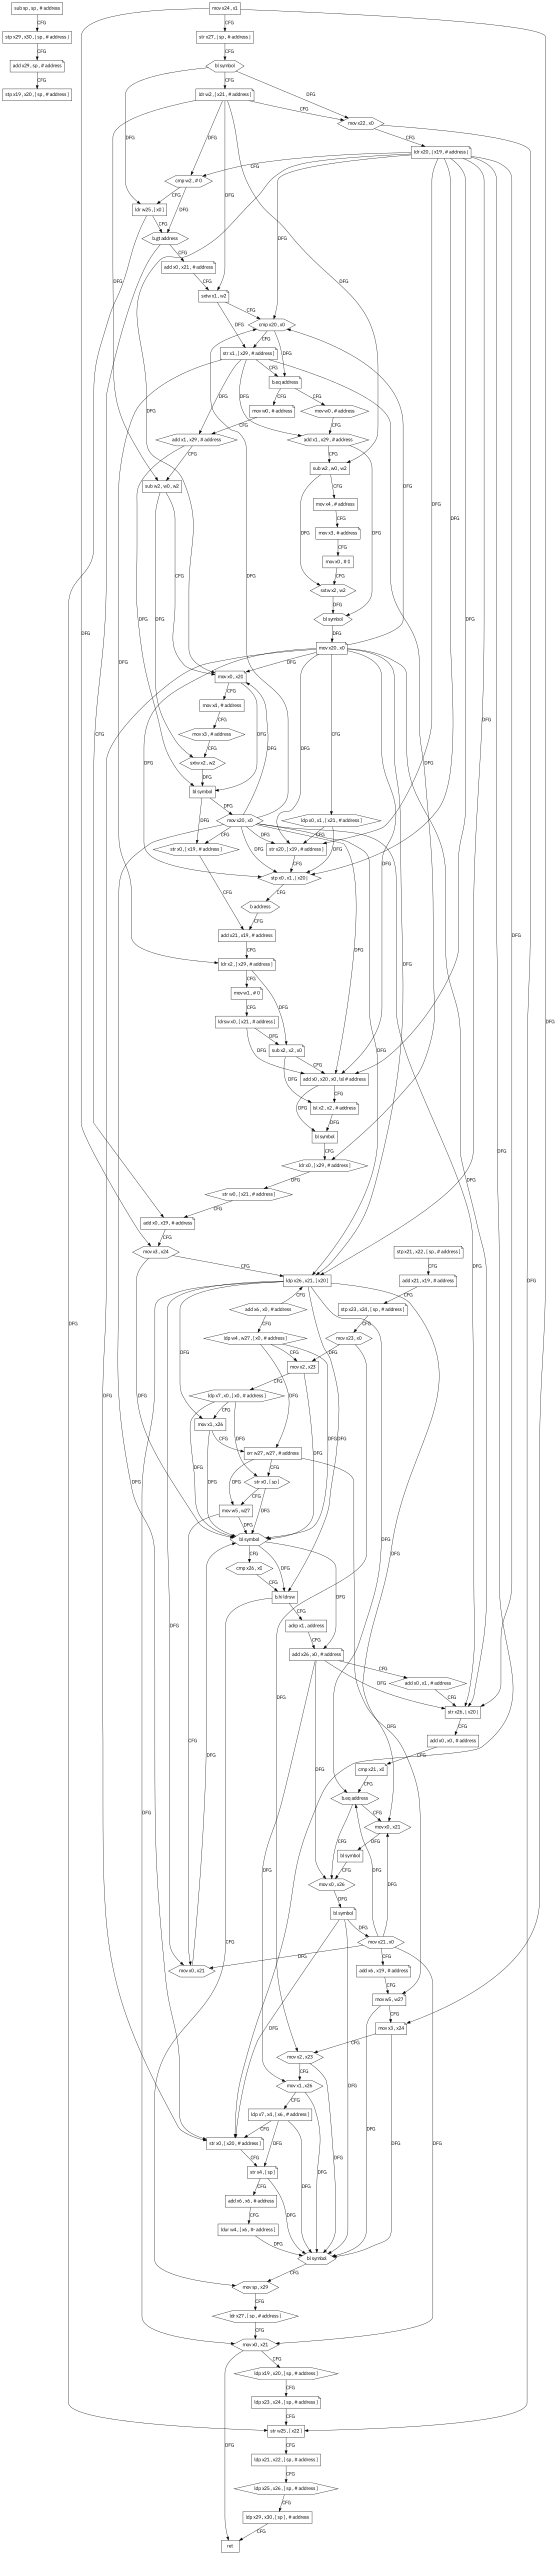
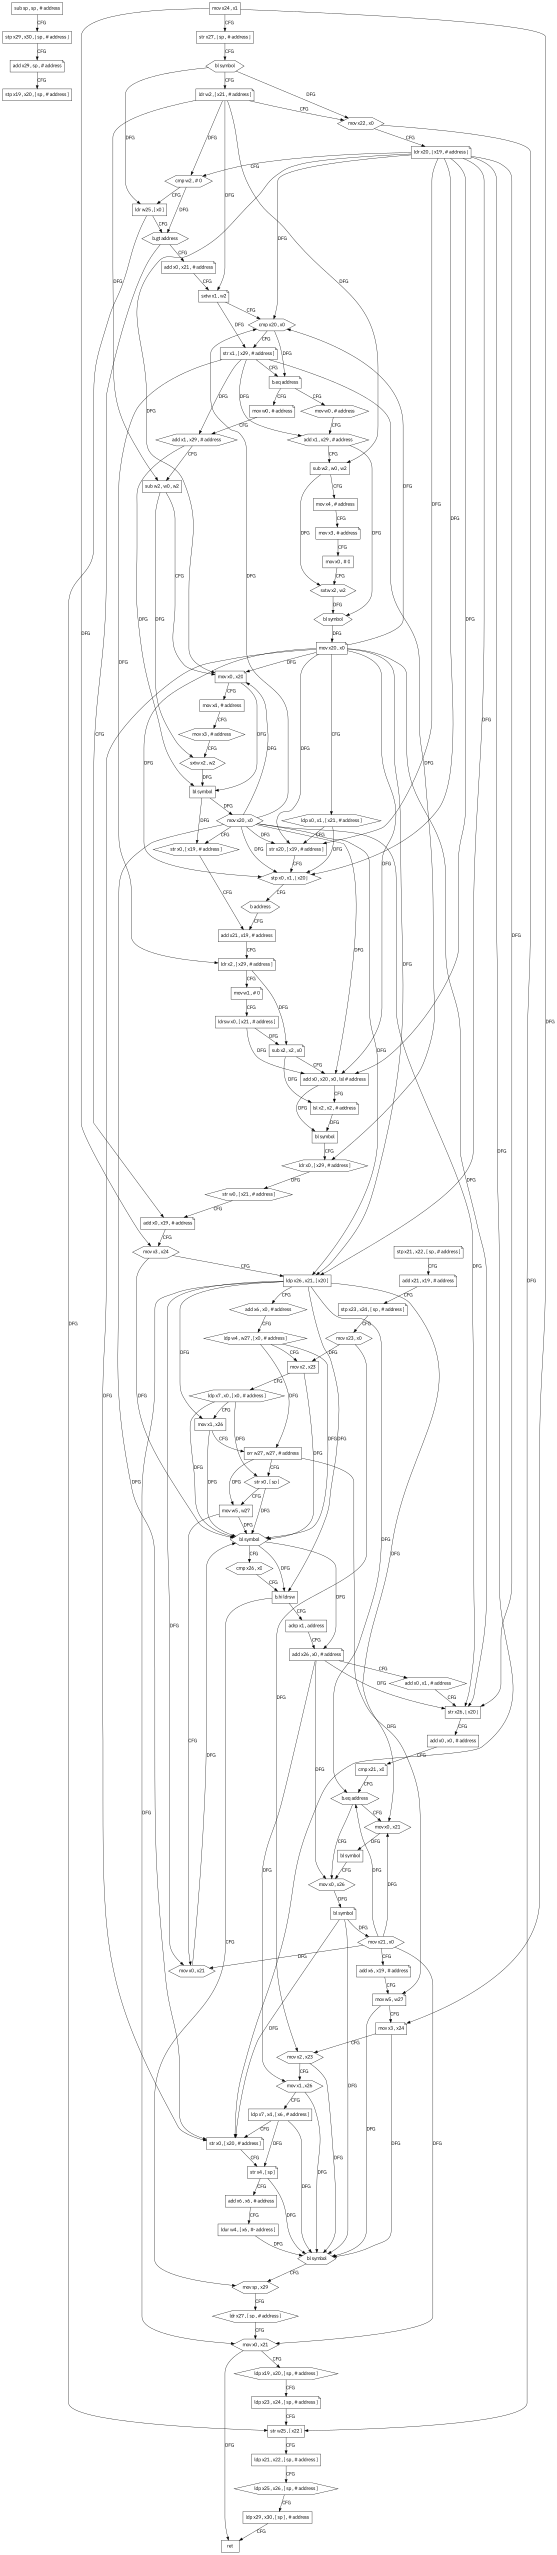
edge "add x6 , x0 , # address" -> "ldp x26 , x21 , [ x20 ]": reversed
